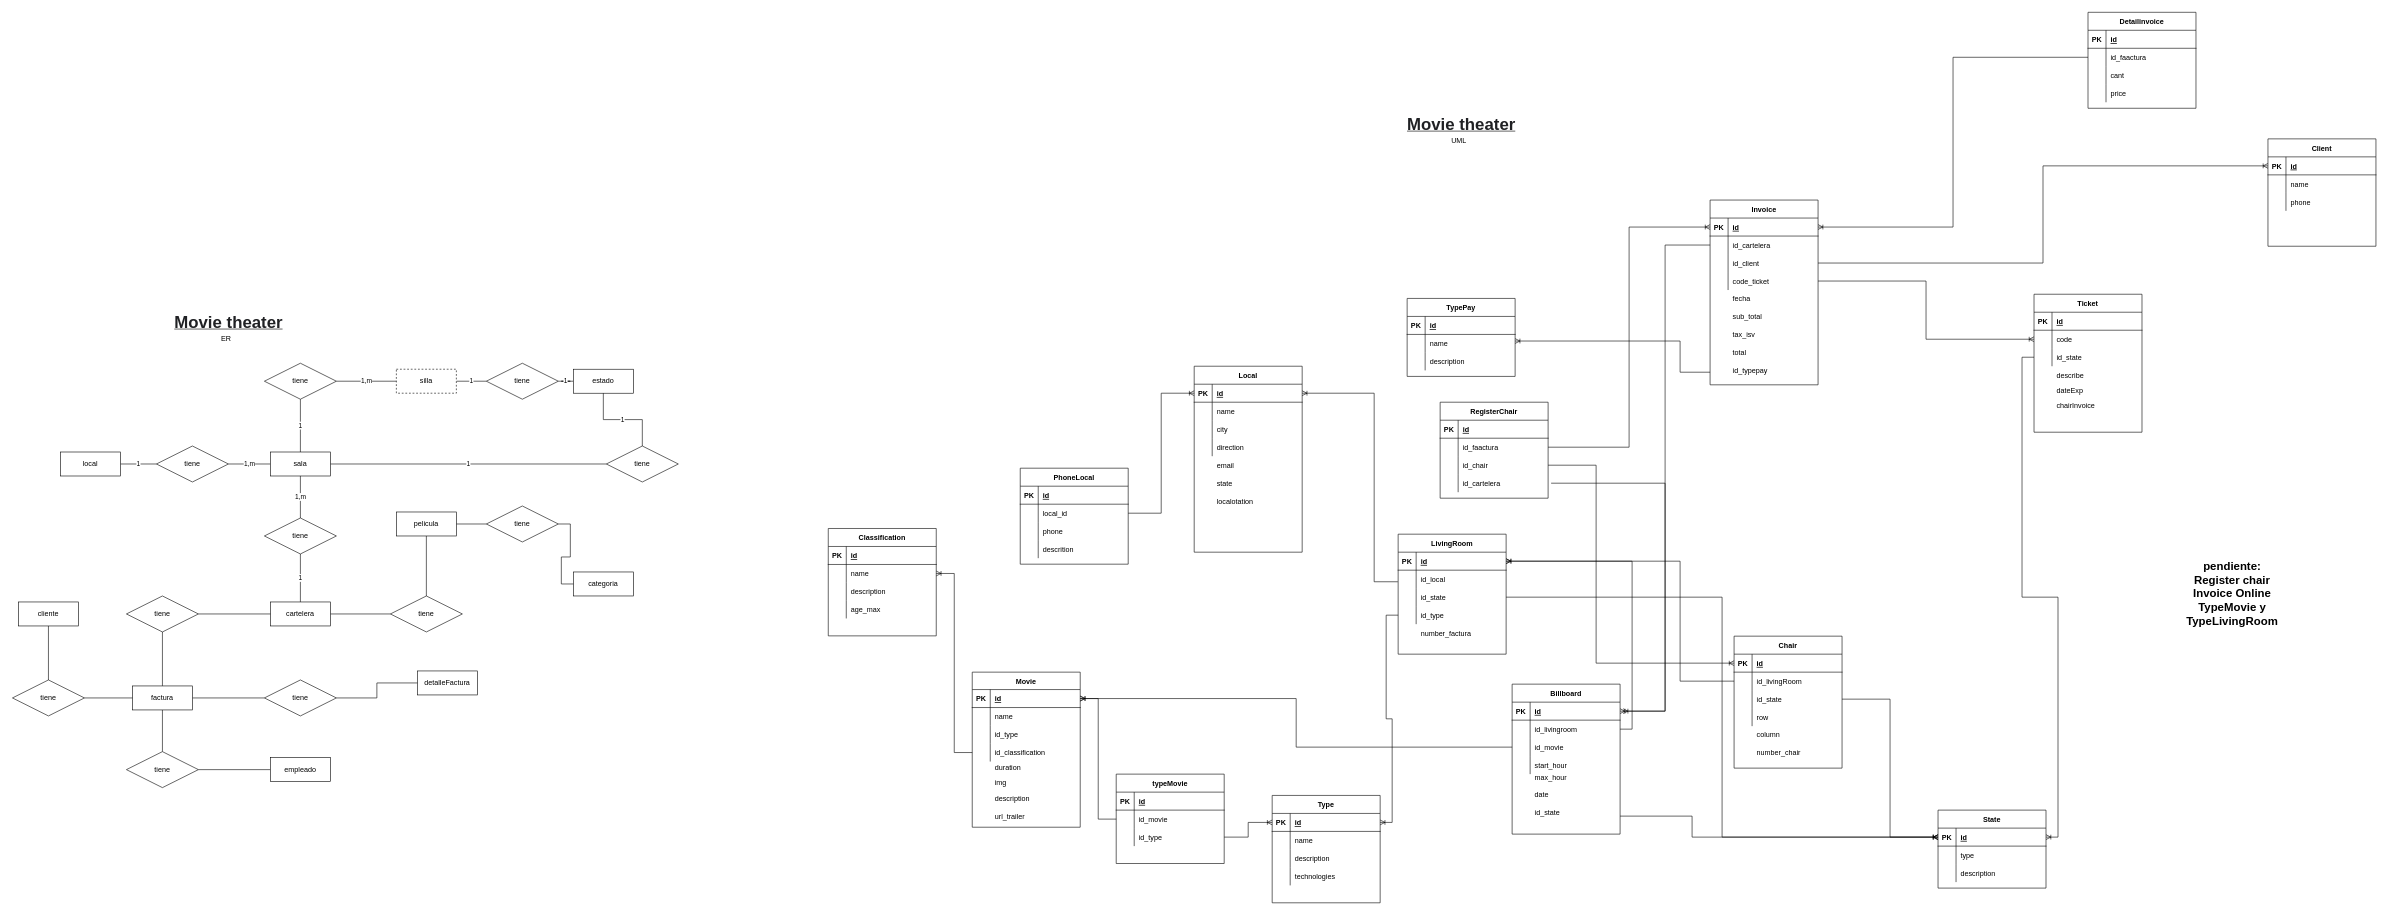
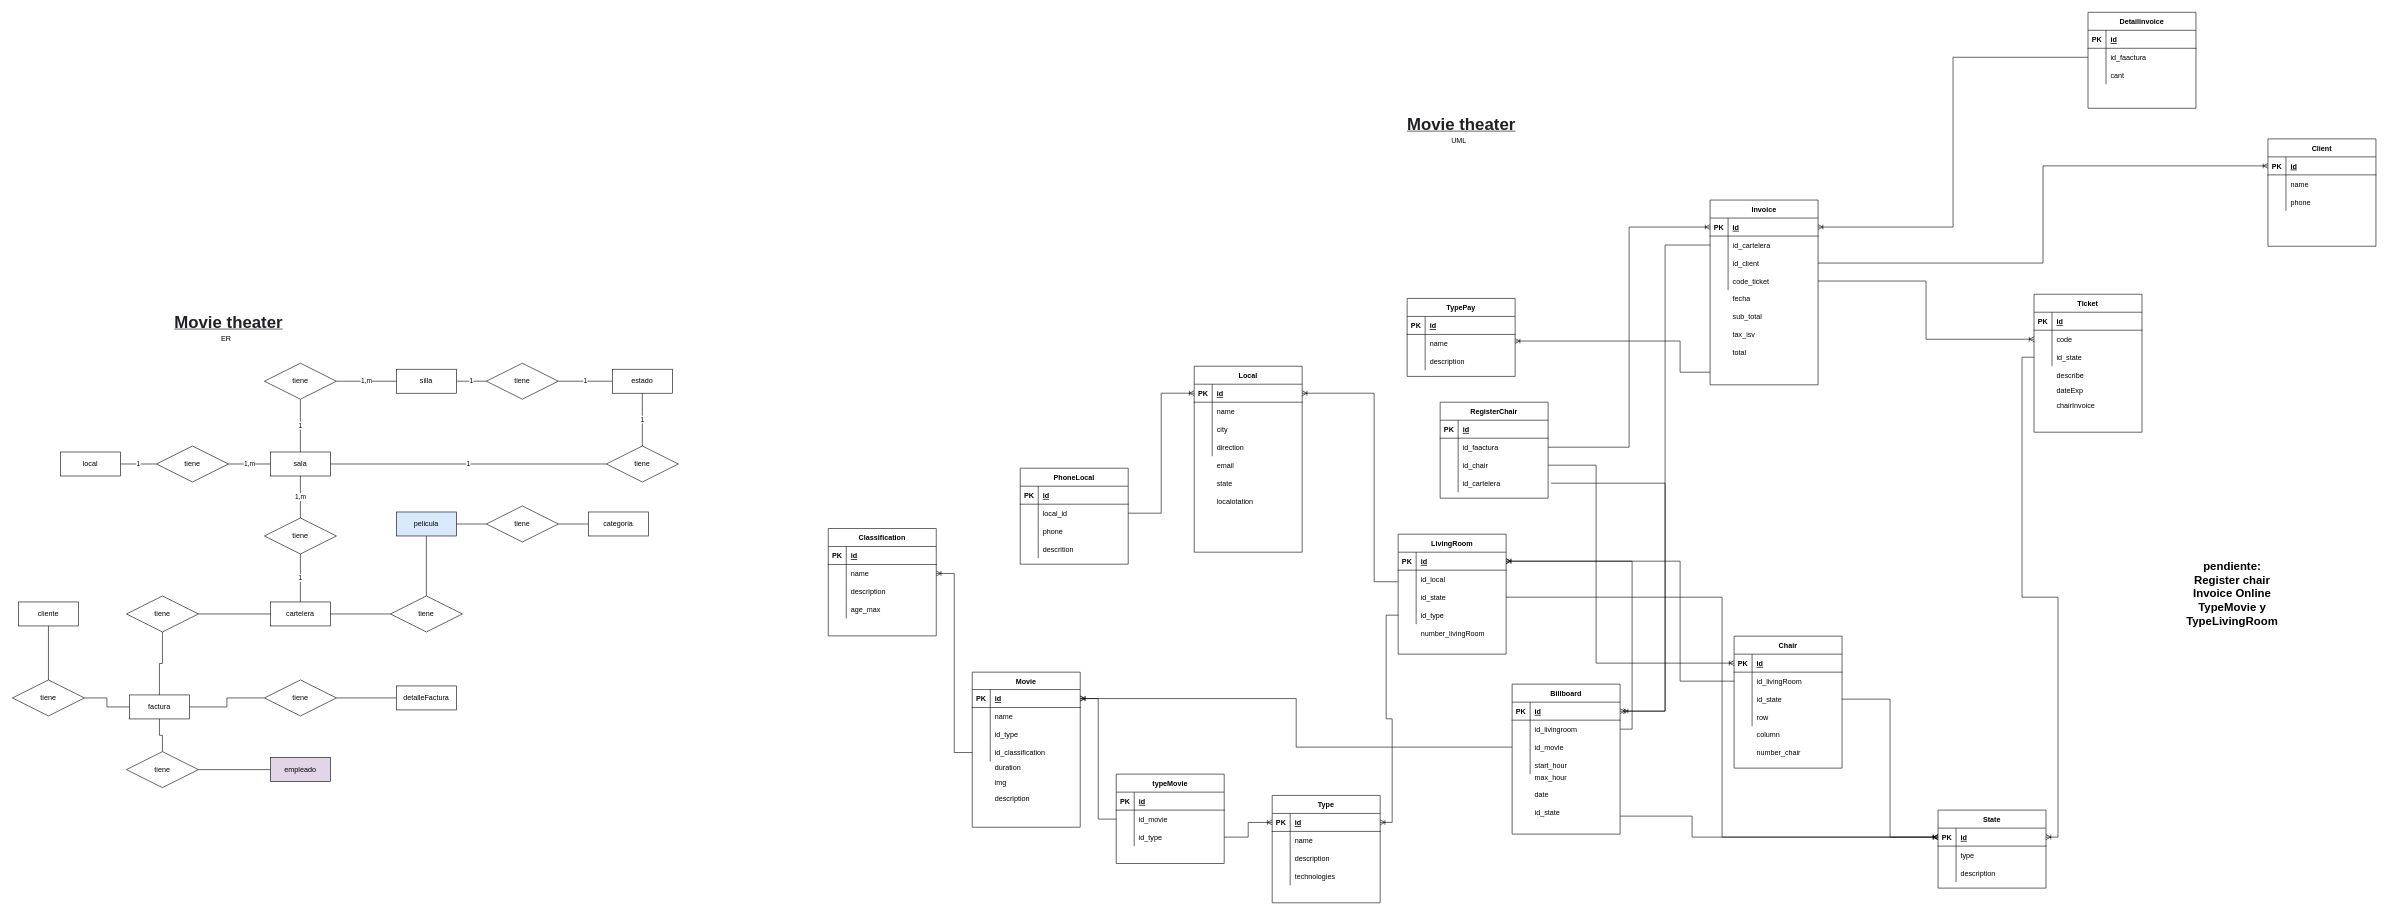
node "price": removed
node "id_typepay": removed
node "silla": style dashed -> solid
node "estado": moved (603, 381) -> (642, 381)
node "pelicula": fillcolor #ffffff -> #dae8fc
node "categoria": moved (603, 584) -> (618, 524)
node "number_factura": label "number_factura" -> "number_livingRoom"
node "detalleFactura": moved (447, 683) -> (426, 698)
node "factura": moved (162, 698) -> (159, 707)
node "empleado": fillcolor #ffffff -> #e1d5e7
node "url_trailer": removed
